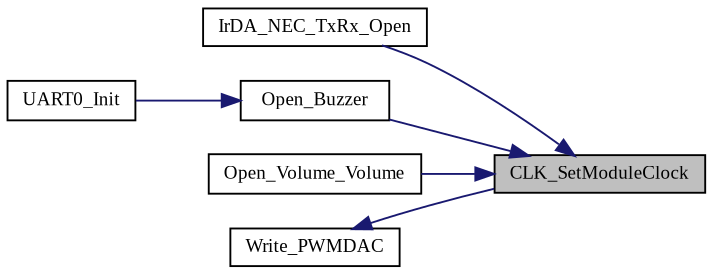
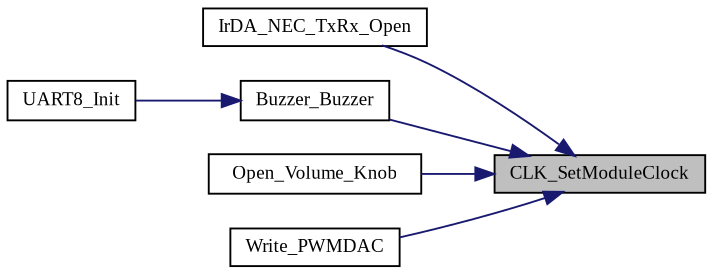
node "UART0_Init": label "UART0_Init" -> "UART8_Init"
node "Open_Buzzer": label "Open_Buzzer" -> "Buzzer_Buzzer"
node "Open_Volume_Volume": label "Open_Volume_Volume" -> "Open_Volume_Knob"
edge "CLK_SetModuleClock" -> "Write_PWMDAC": reversed
